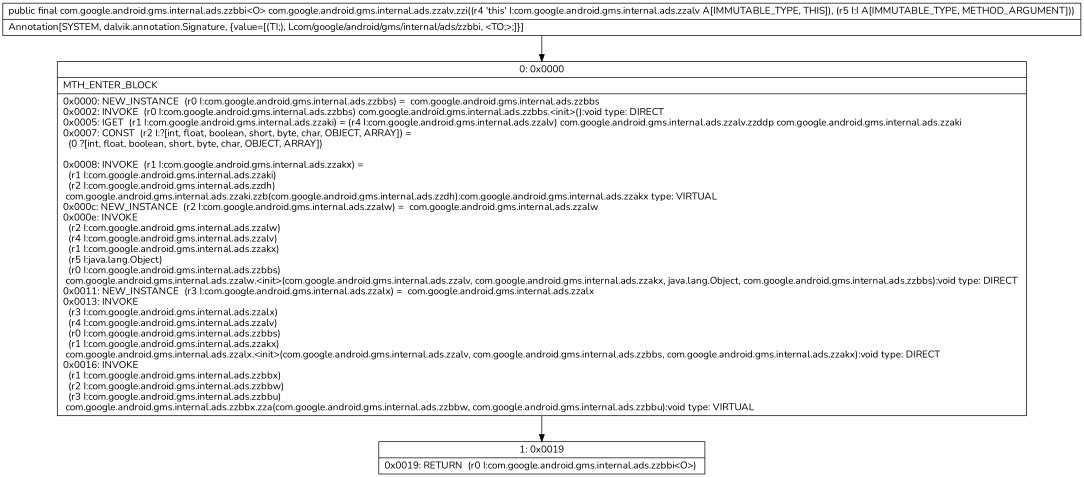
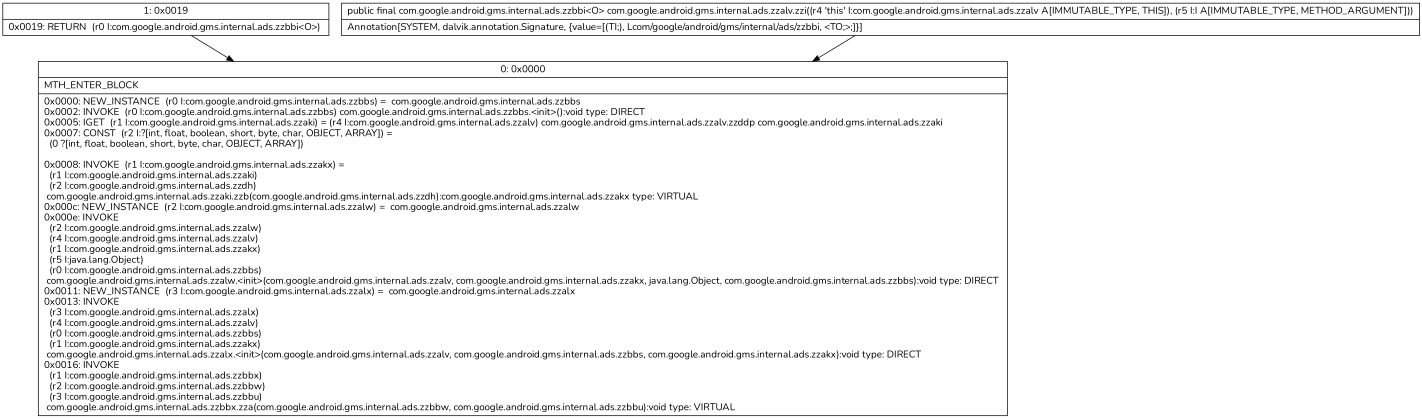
edge "0: 0x0000" -> "1: 0x0019": reversed
